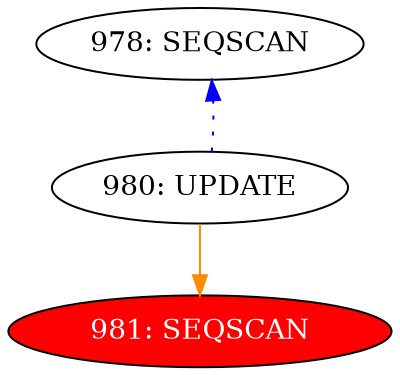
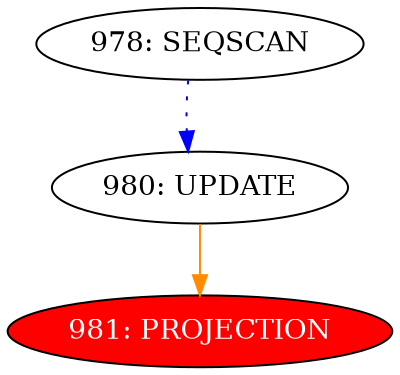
edge "980: UPDATE" -> "978: SEQSCAN": reversed
node "981: SEQSCAN": label "981: SEQSCAN" -> "981: PROJECTION"
